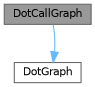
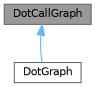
edge "DotCallGraph" -> "DotGraph": reversed
